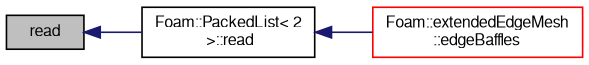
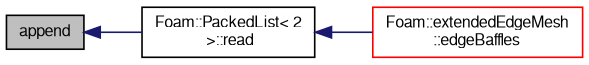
node "read": label "read" -> "append"
